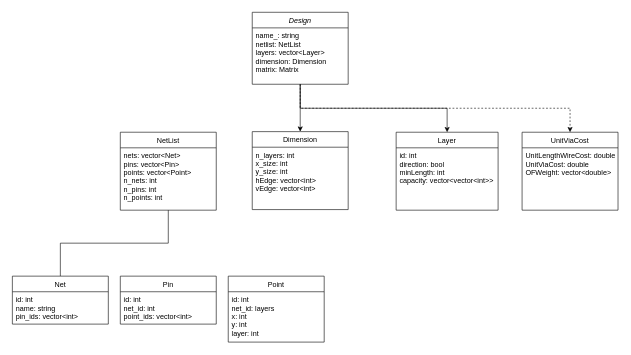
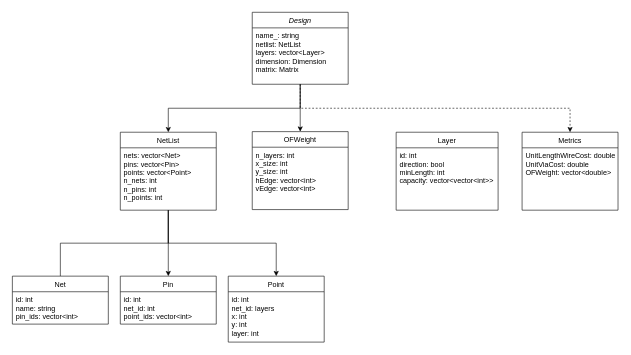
edge "Design" -> "NetList": added
edge "Design" -> "Layer": removed
node "Dimension": label "Dimension" -> "OFWeight"
node "UnitViaCost": label "UnitViaCost" -> "Metrics"
edge "NetList" -> "Pin": added
edge "NetList" -> "Point": added
